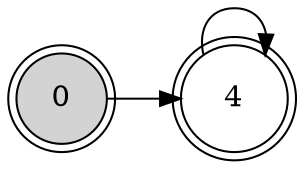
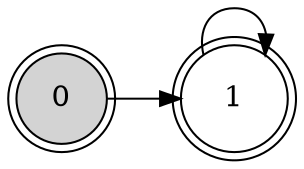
node "4": label "4" -> "1"
